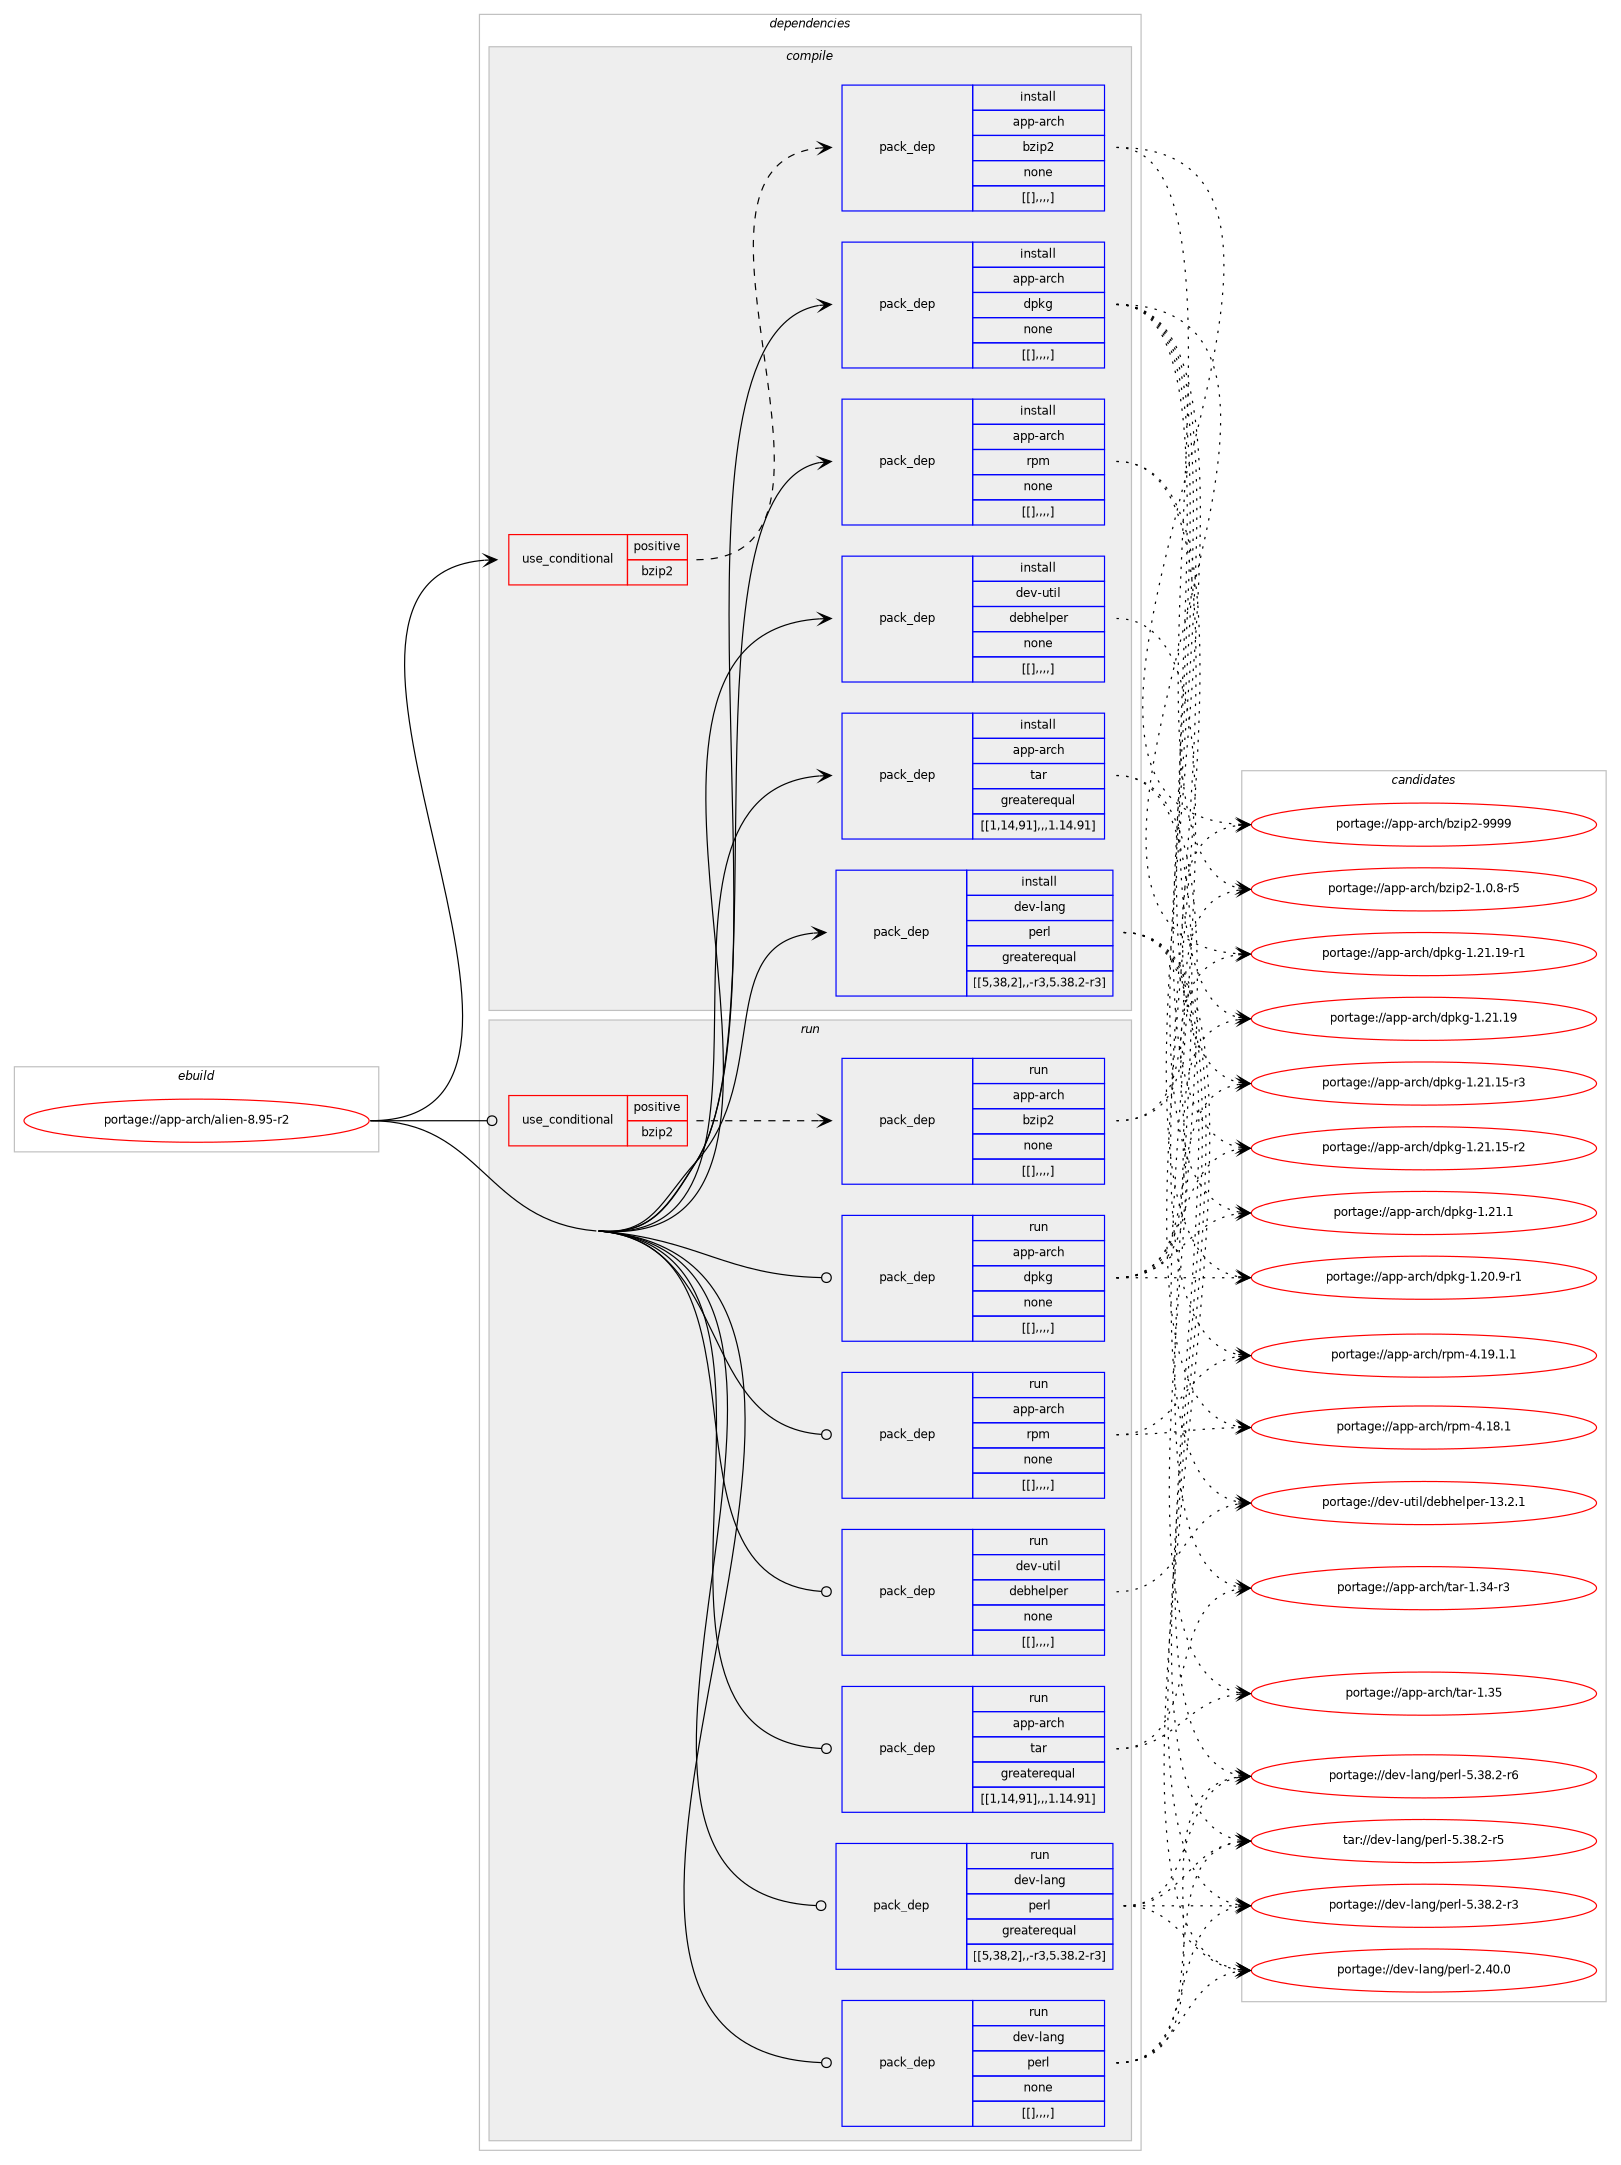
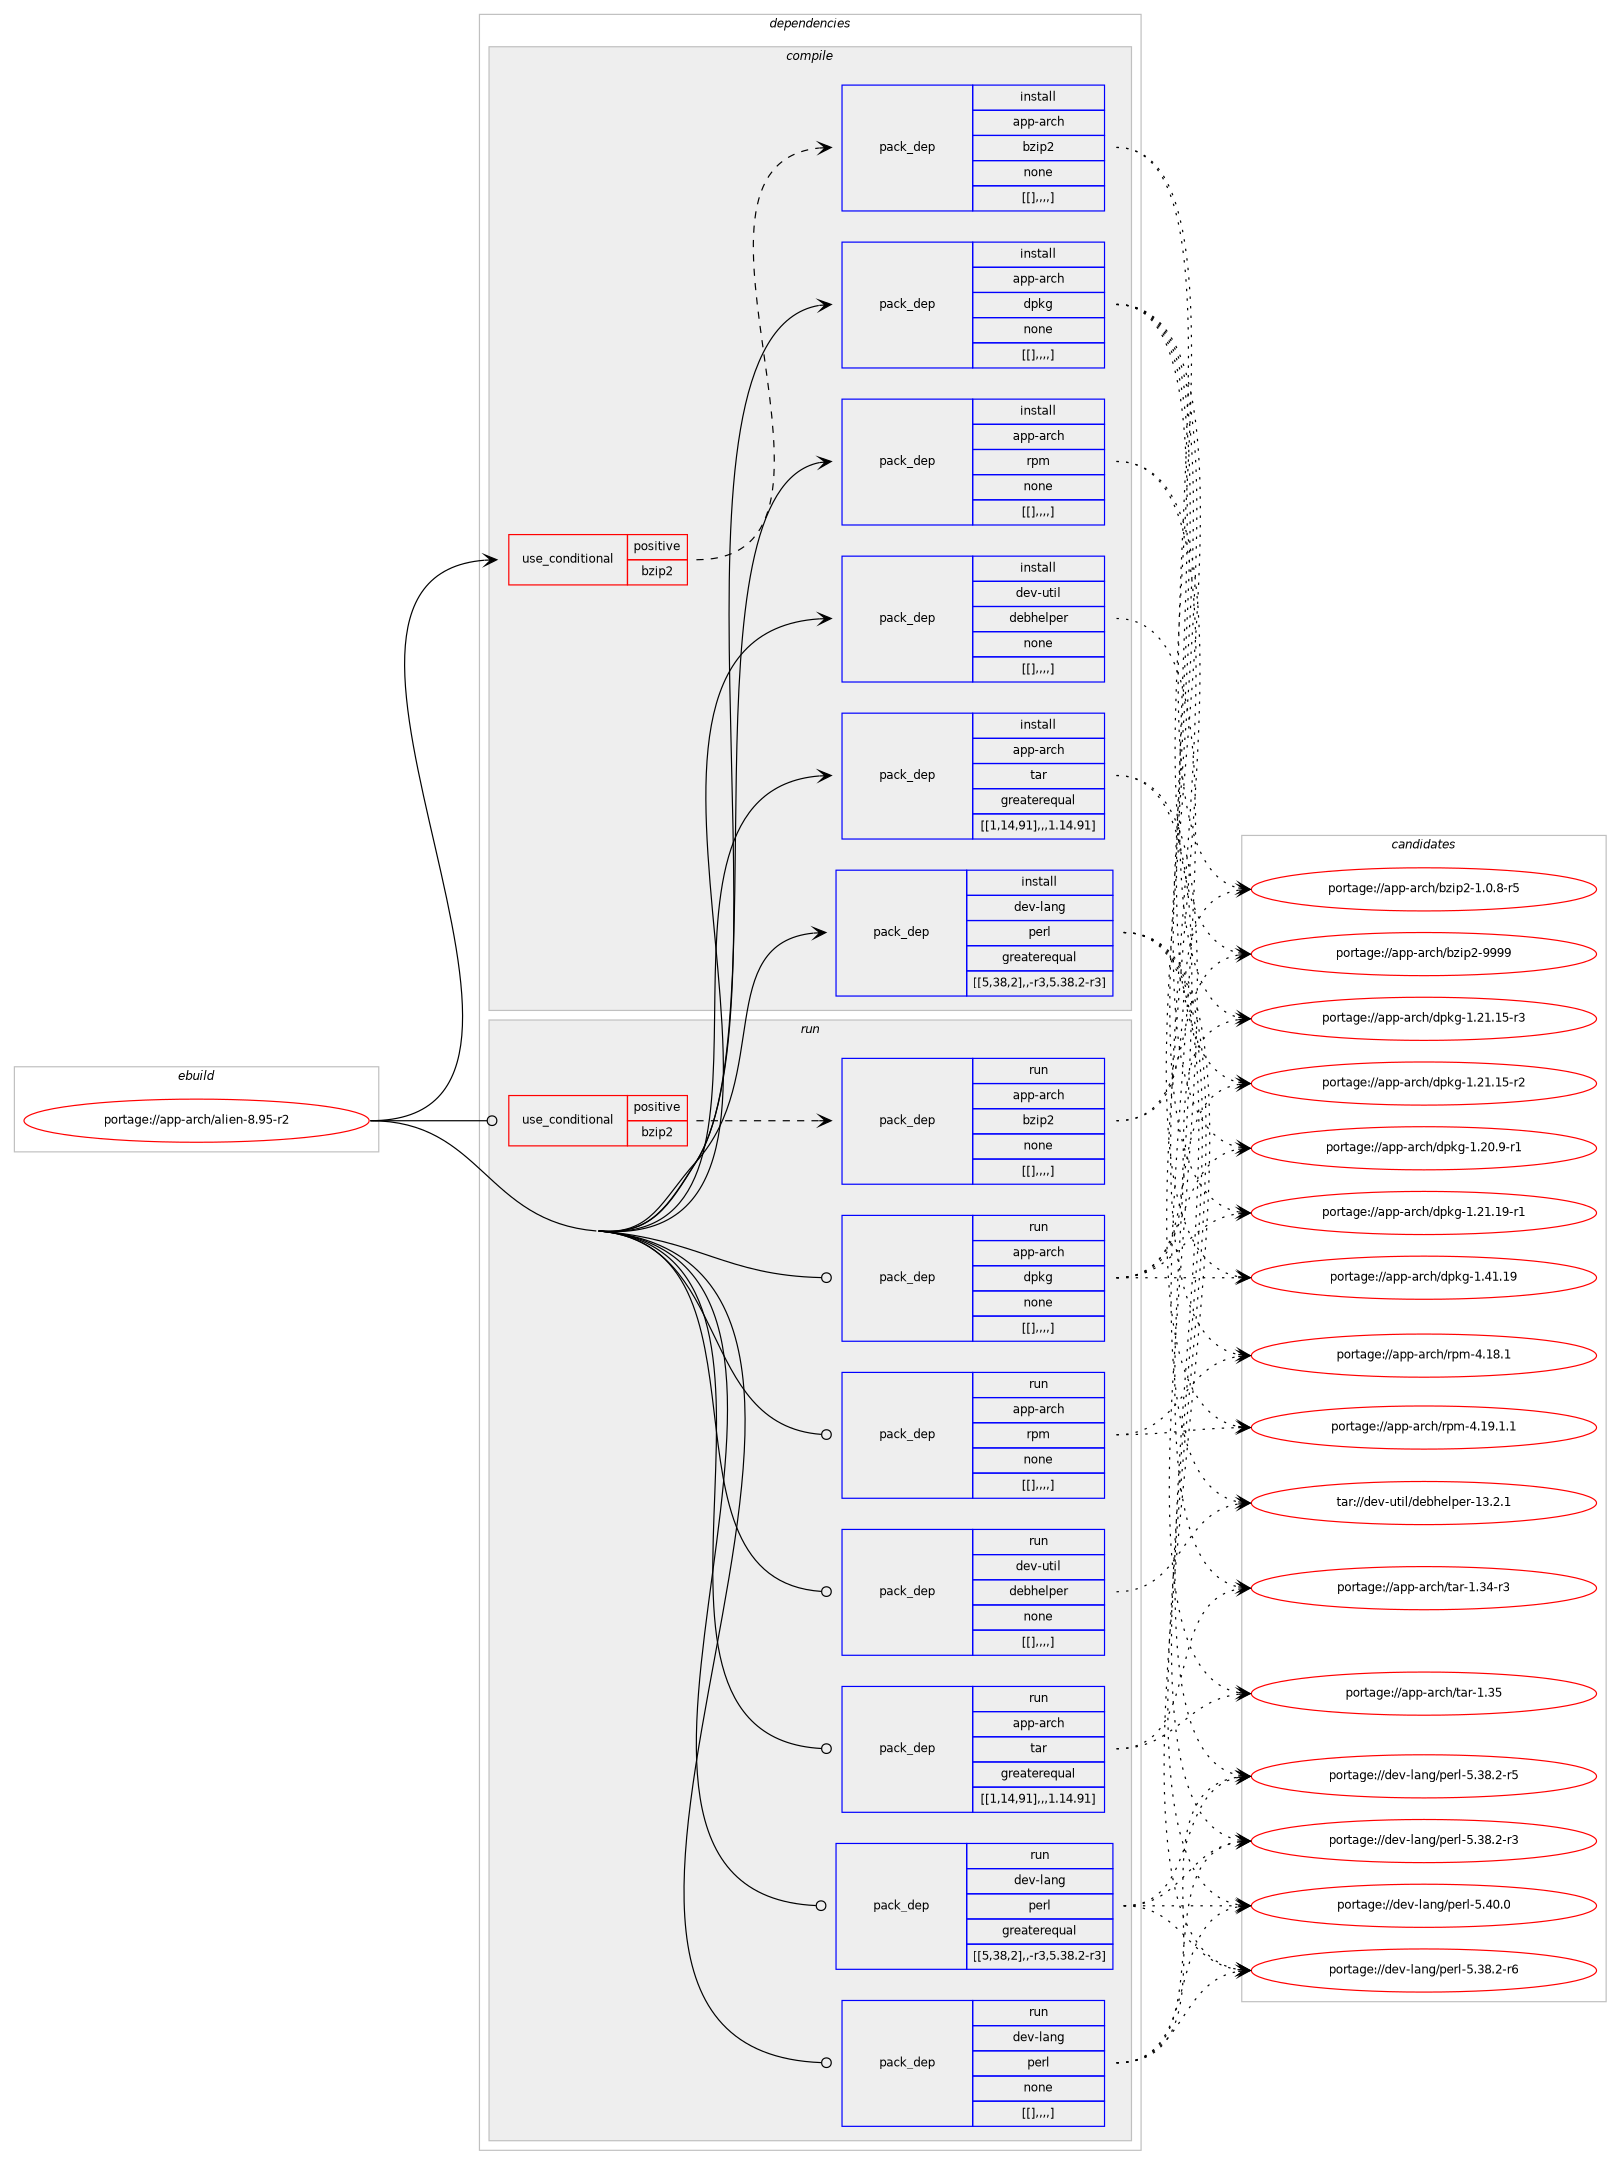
node "portage://app-arch/dpkg-1.21.19": label "portage://app-arch/dpkg-1.21.19" -> "portage://app-arch/dpkg-1.41.19"
node "portage://app-arch/dpkg-1.21.1": removed
node "portage://dev-util/debhelper-13.2.1": label "portage://dev-util/debhelper-13.2.1" -> "tar://dev-util/debhelper-13.2.1"
node "tar://dev-lang/perl-5.38.2-r5": label "tar://dev-lang/perl-5.38.2-r5" -> "portage://dev-lang/perl-5.38.2-r5"
node "portage://dev-lang/perl-2.40.0": label "portage://dev-lang/perl-2.40.0" -> "portage://dev-lang/perl-5.40.0"
